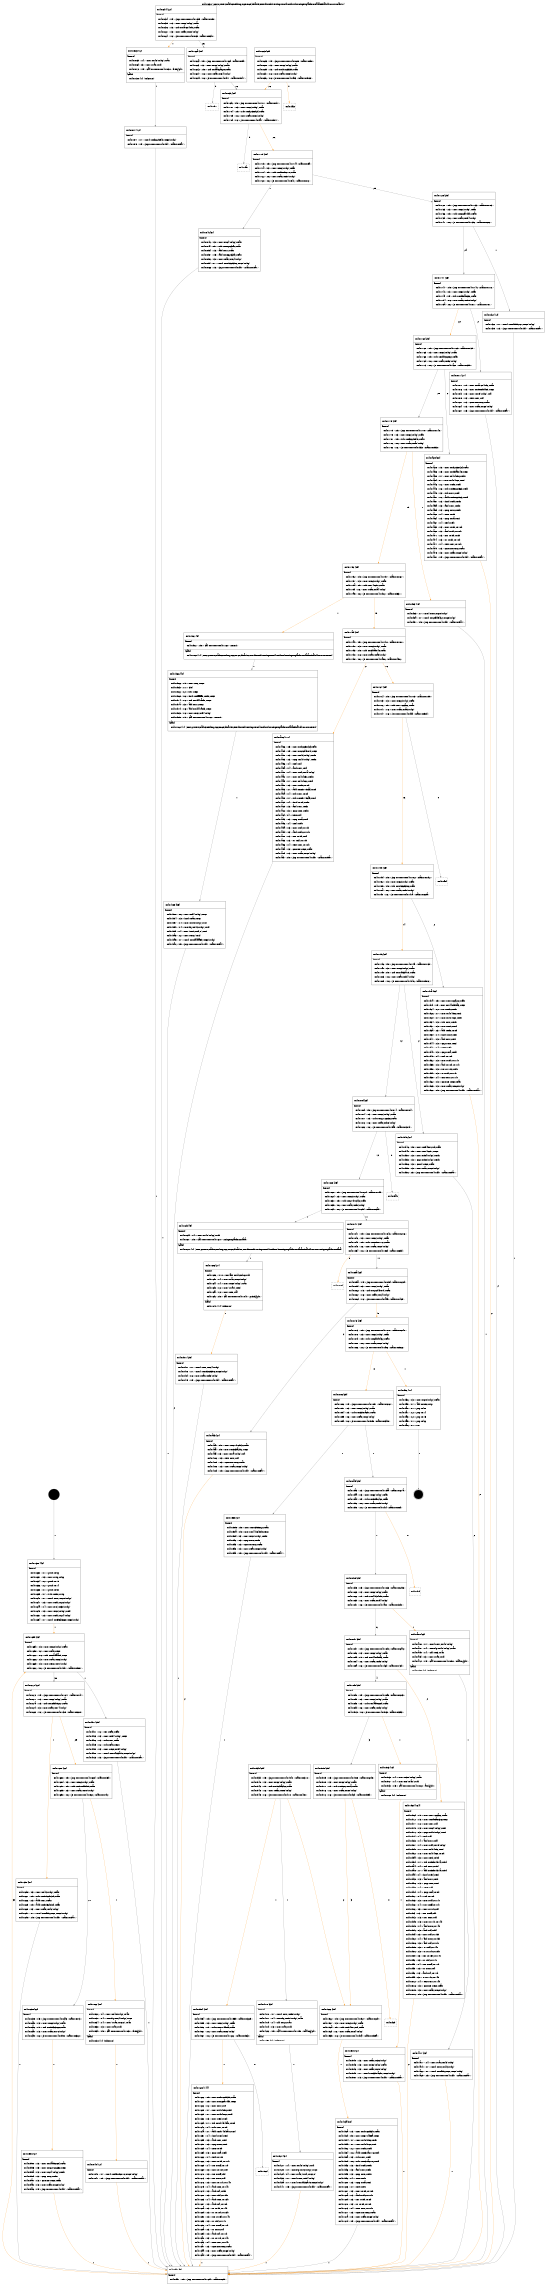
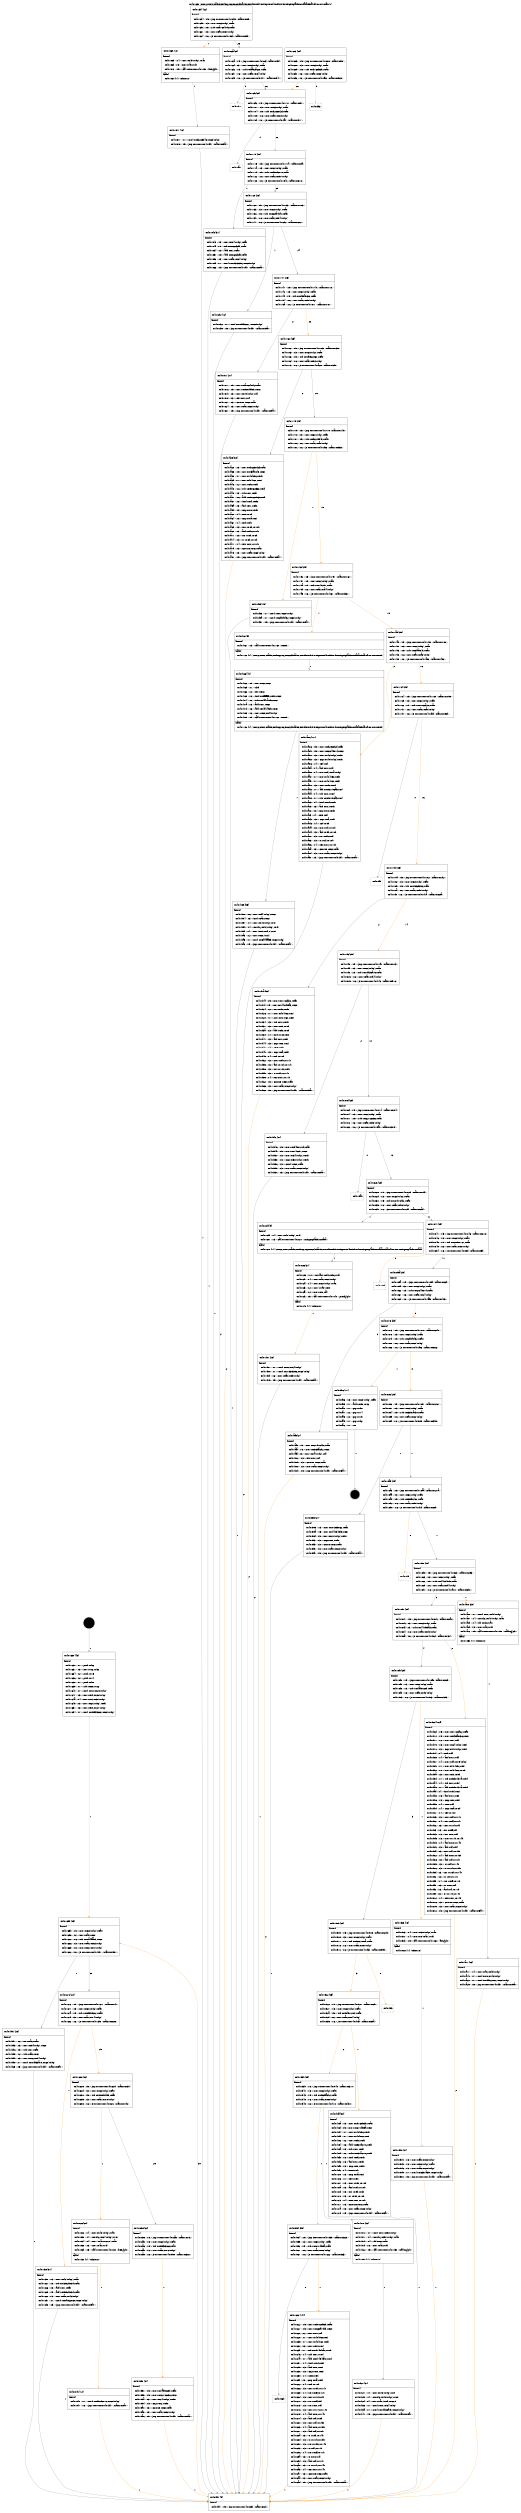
edge "0x40193b [25]" -> "0x401922 [25]": reversed
